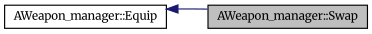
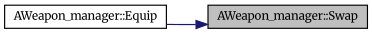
edge "AWeapon_manager::Swap" -> "AWeapon_manager::Equip": reversed
